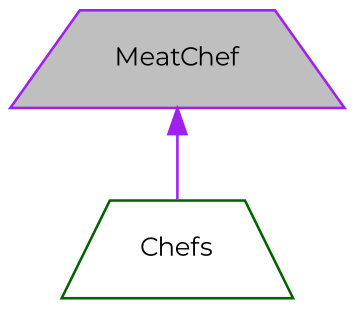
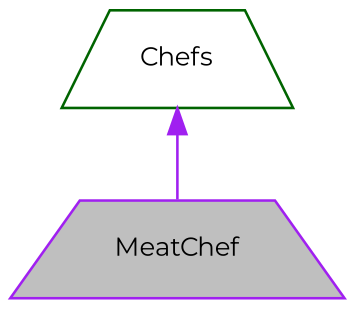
edge "Chefs" -> "MeatChef": reversed
